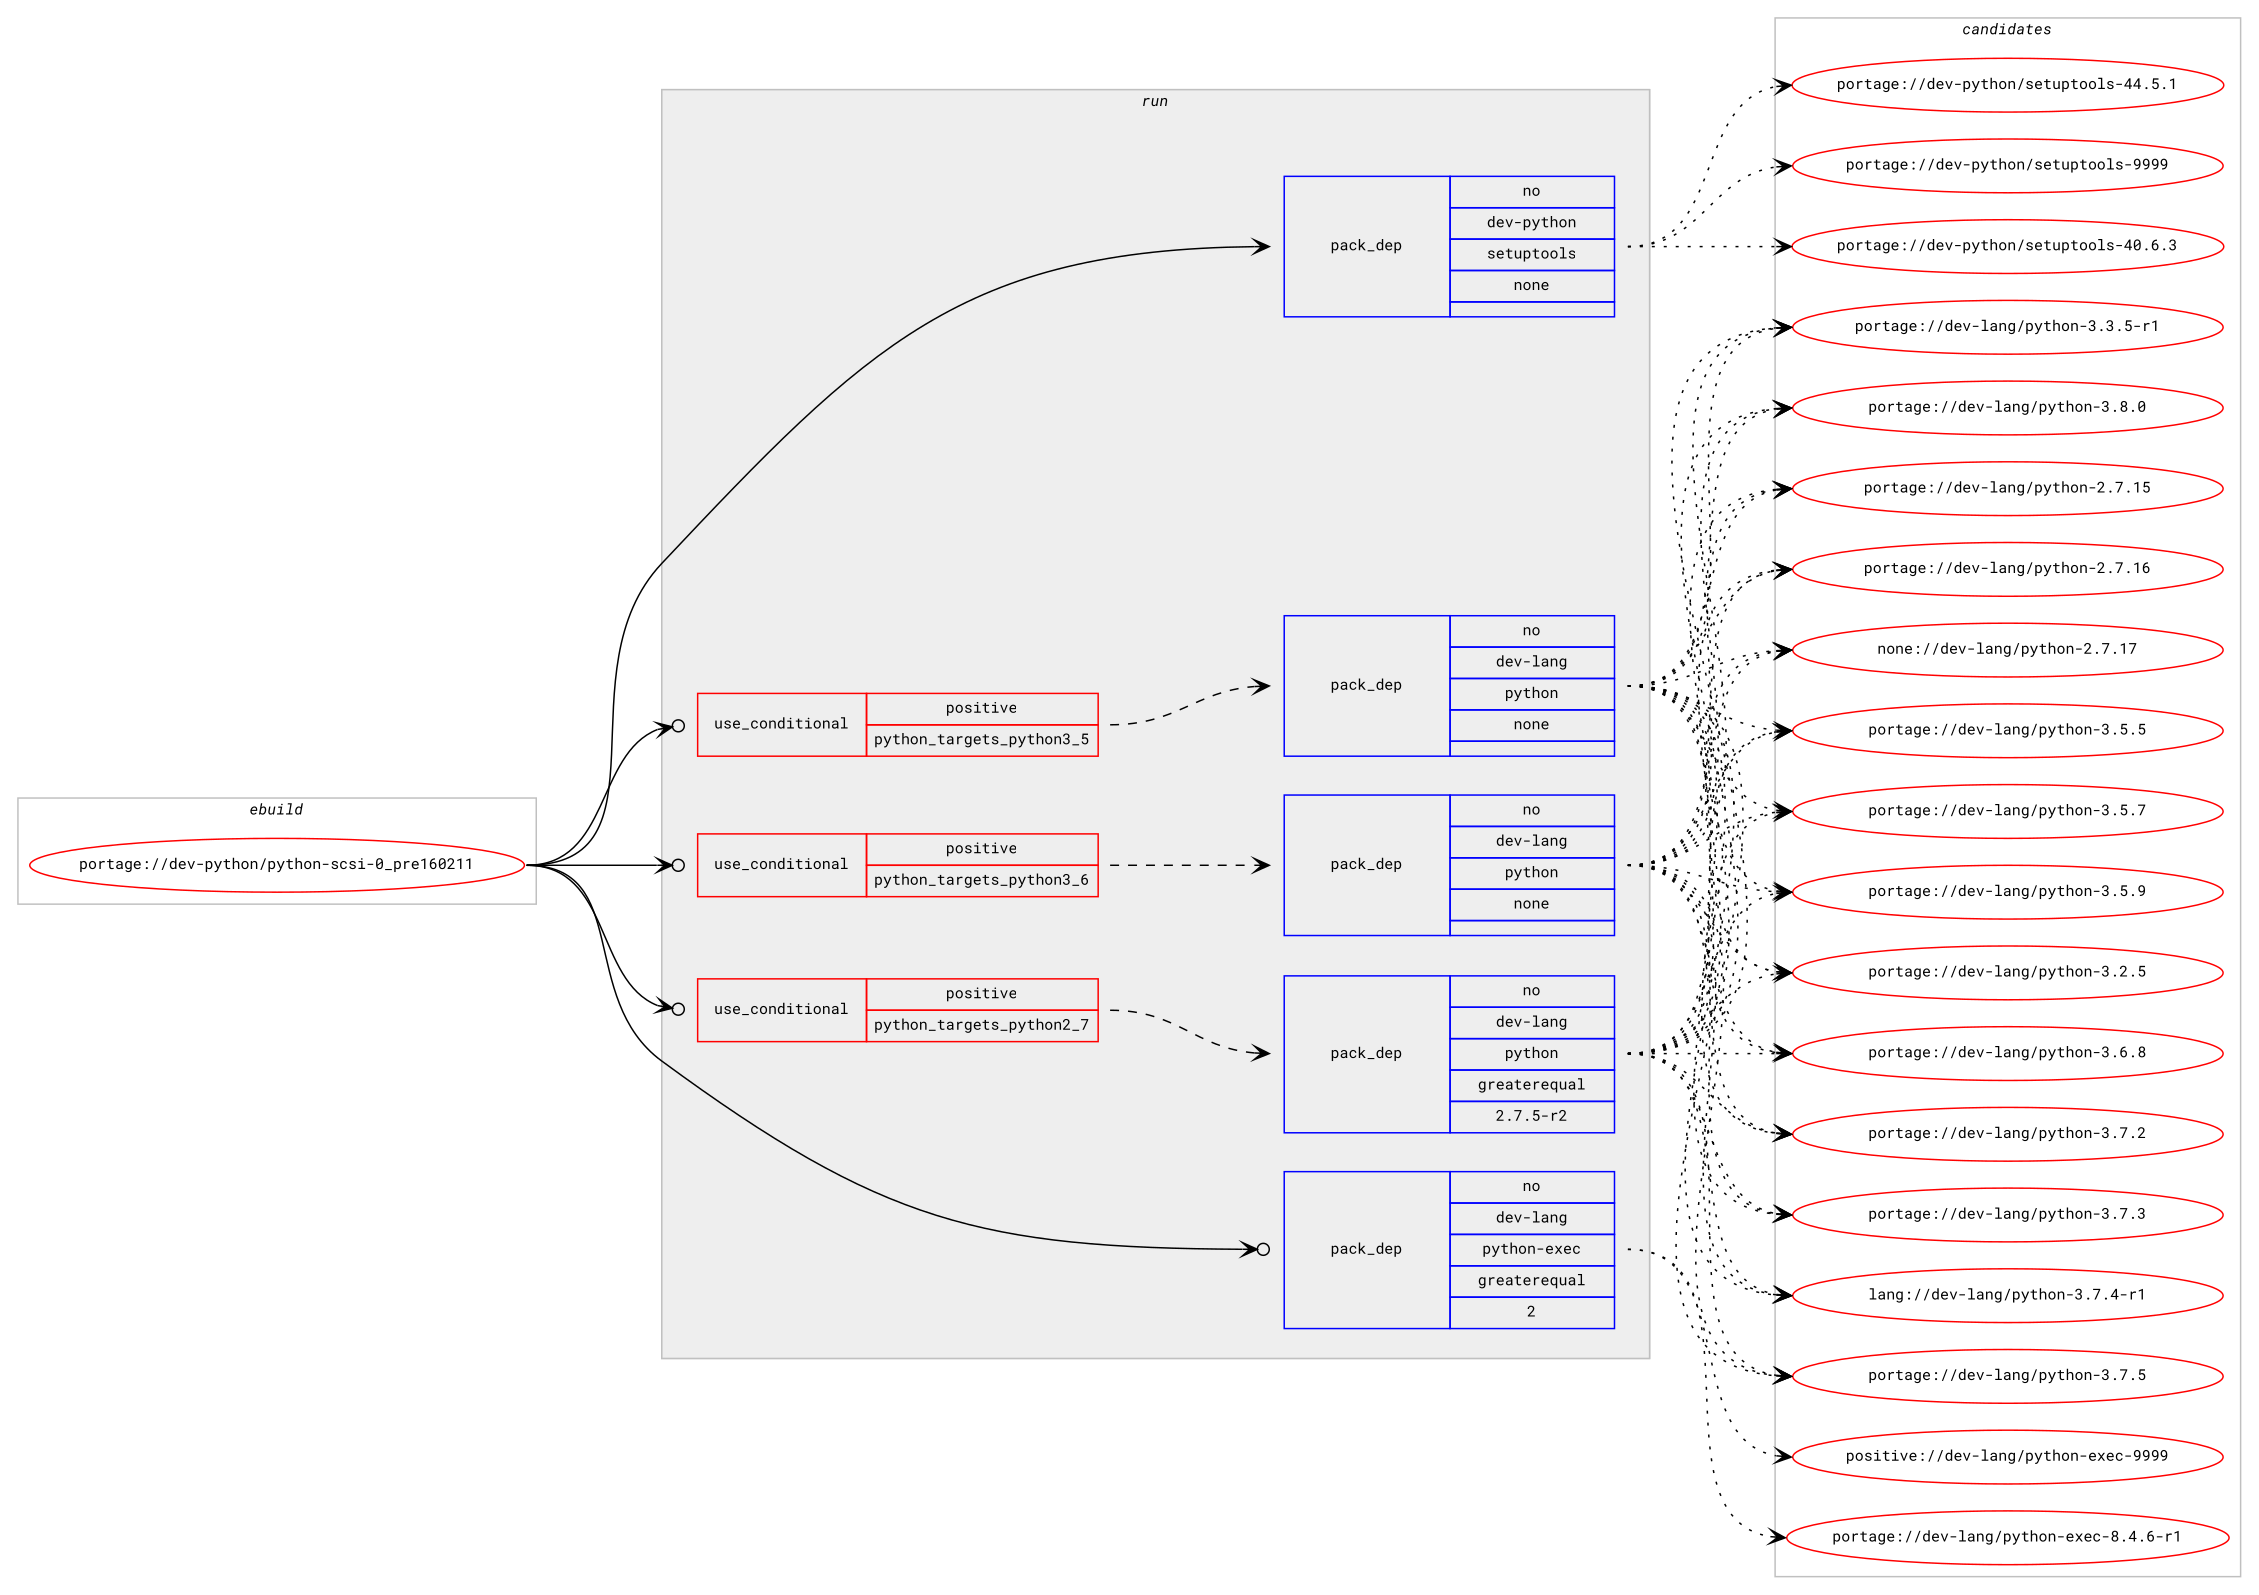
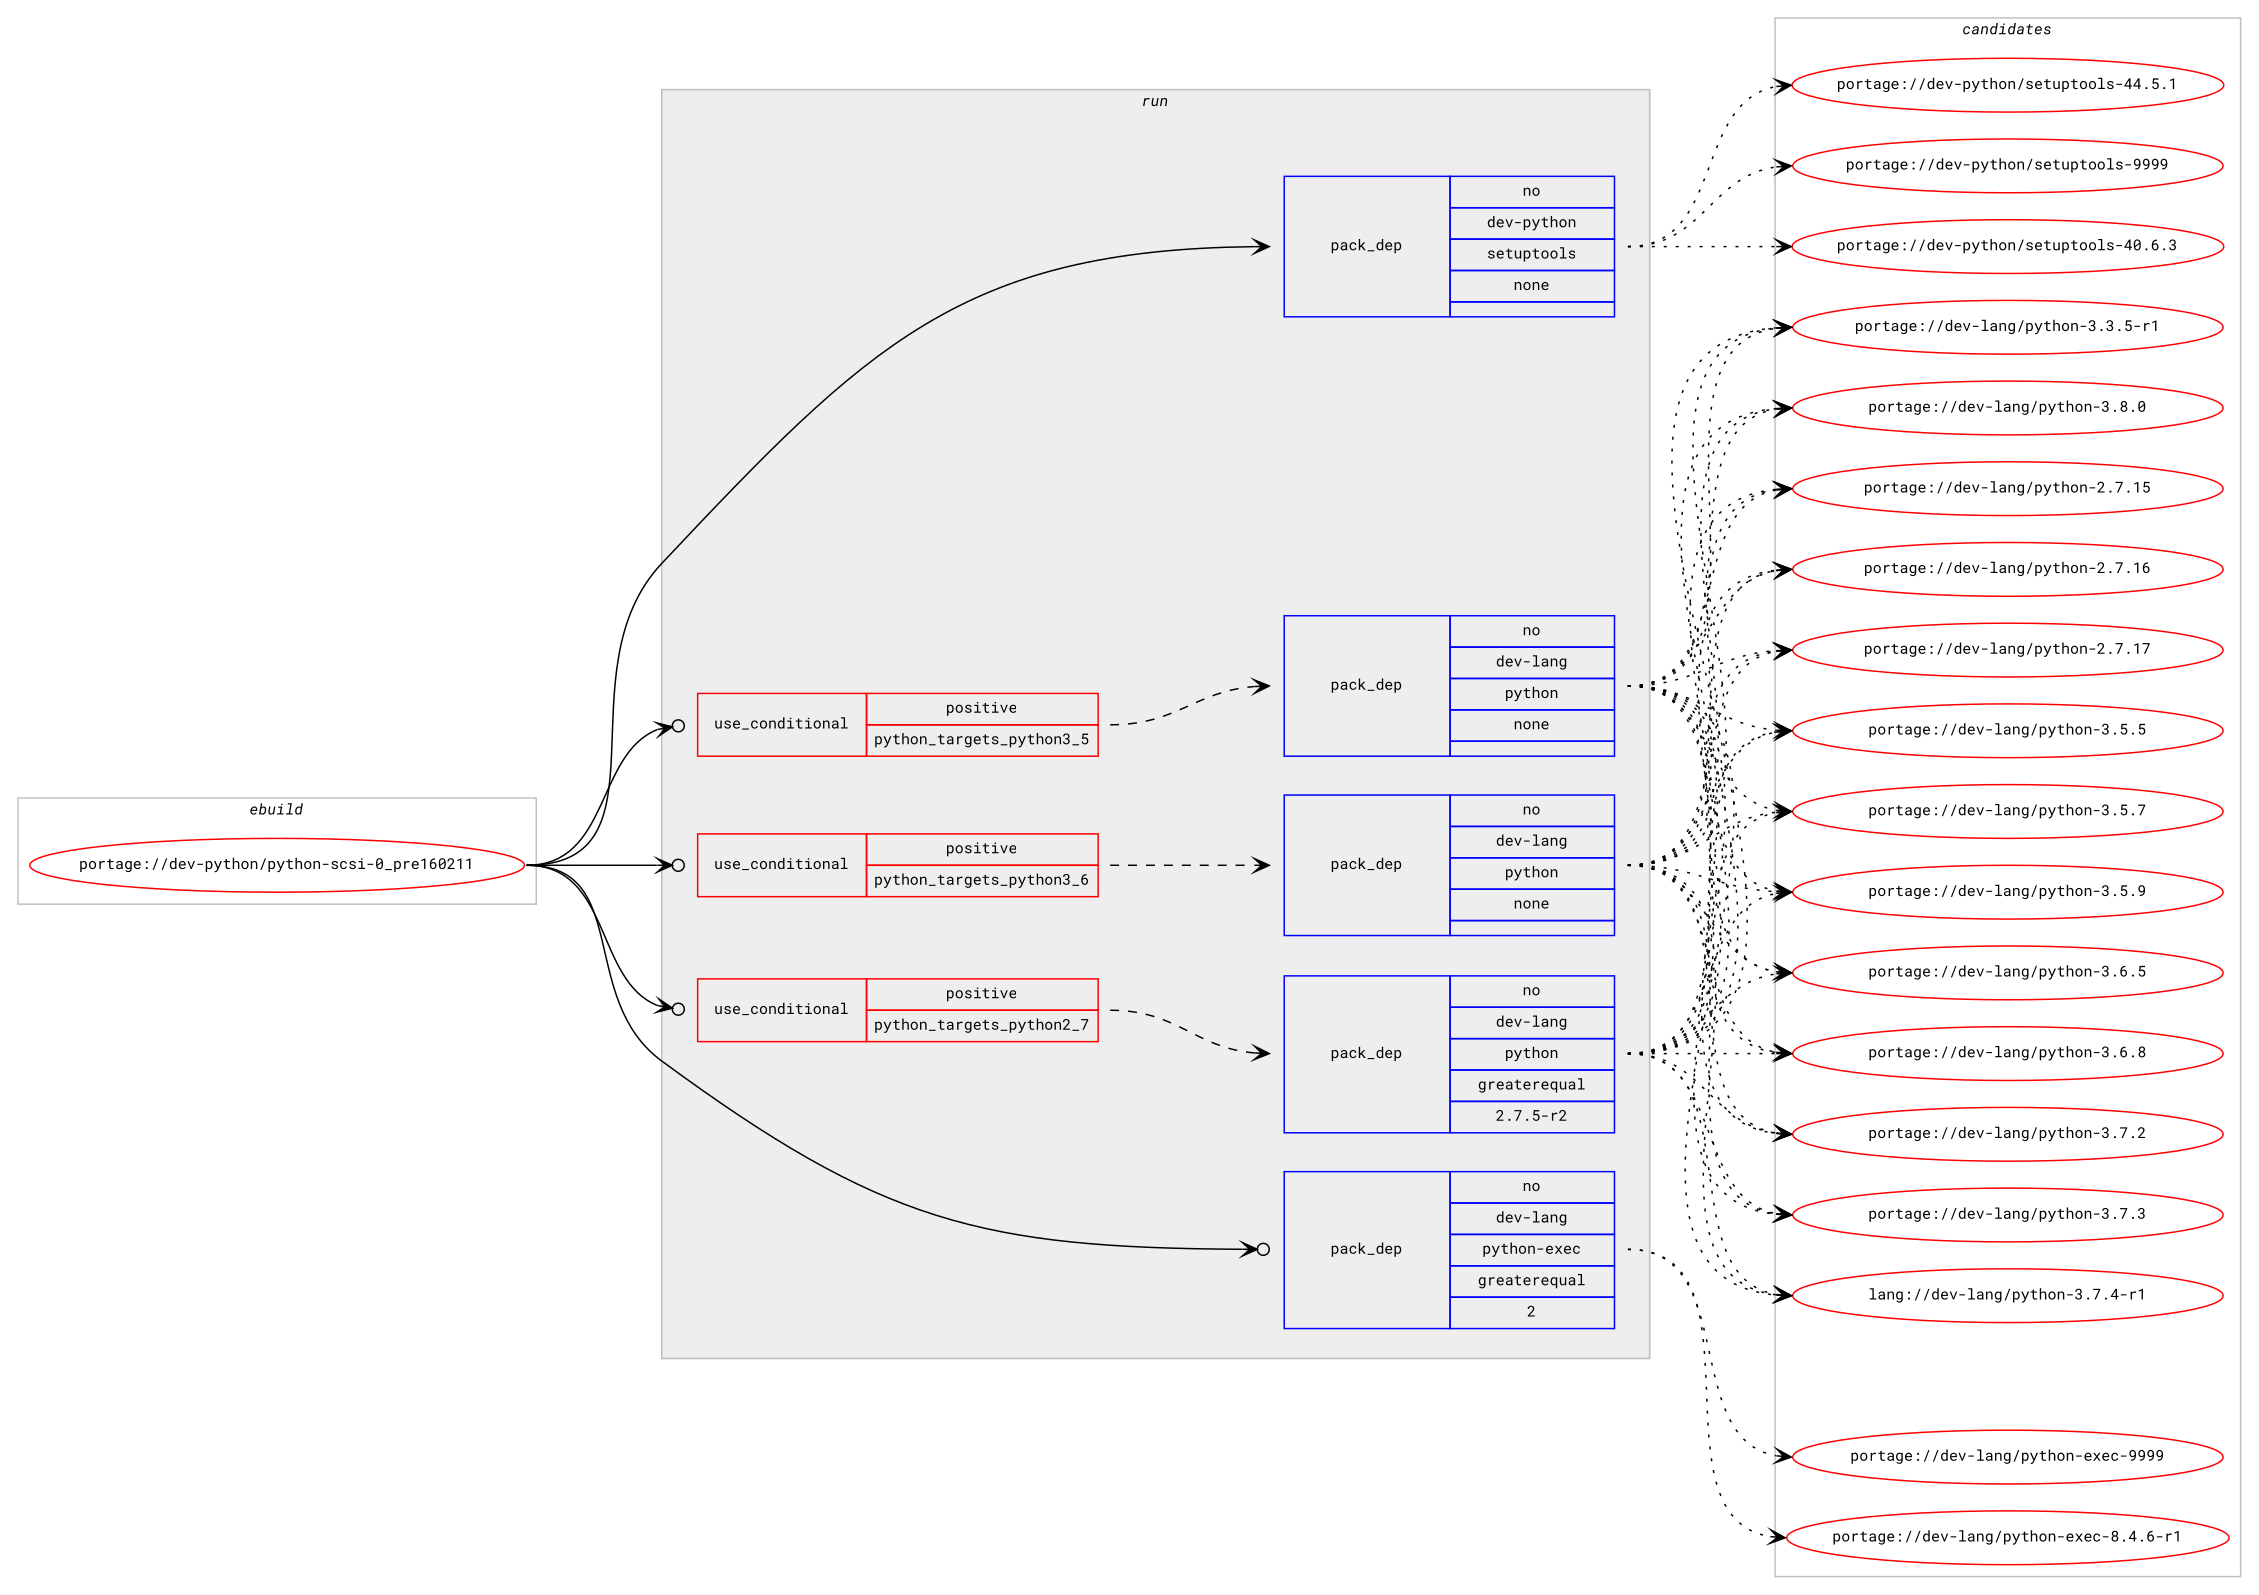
node "none://dev-lang/python-2.7.17": label "none://dev-lang/python-2.7.17" -> "portage://dev-lang/python-2.7.17"
node "portage://dev-lang/python-3.2.5": label "portage://dev-lang/python-3.2.5" -> "portage://dev-lang/python-3.6.5"
node "portage://dev-lang/python-3.7.5": removed
node "positive://dev-lang/python-exec-9999": label "positive://dev-lang/python-exec-9999" -> "portage://dev-lang/python-exec-9999"
